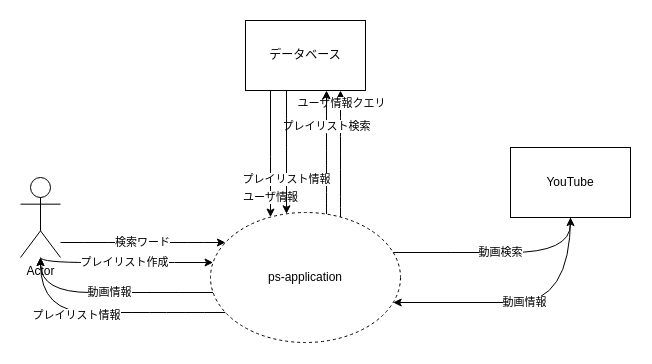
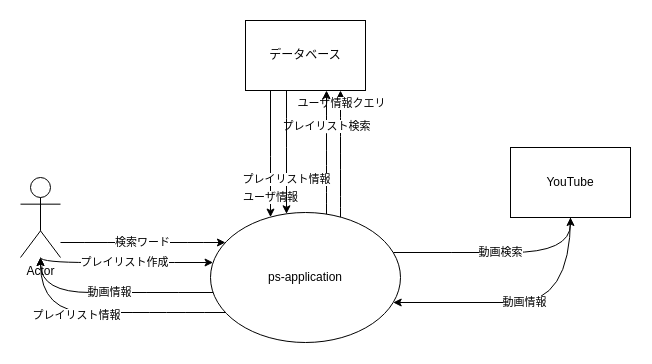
node "ps-application": style dashed -> solid
